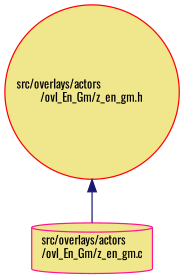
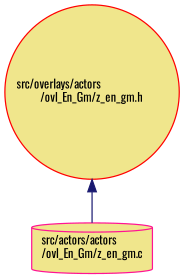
node "src/overlays/actors /ovl_En_Gm/z_en_gm.c": label "src/overlays/actors /ovl_En_Gm/z_en_gm.c" -> "src/actors/actors /ovl_En_Gm/z_en_gm.c"
